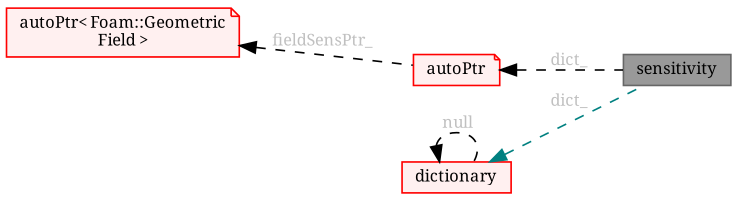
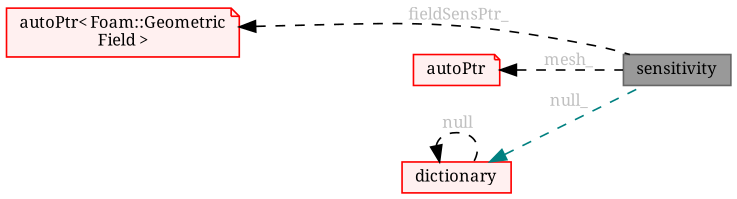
edge "autoPtr" -> "autoPtr< Foam::Geometric Field >": now "sensitivity" -> "autoPtr< Foam::Geometric Field >"
edge "sensitivity" -> "autoPtr": label " dict_" -> " mesh_"
edge "sensitivity" -> "dictionary": label " dict_" -> " null_"
